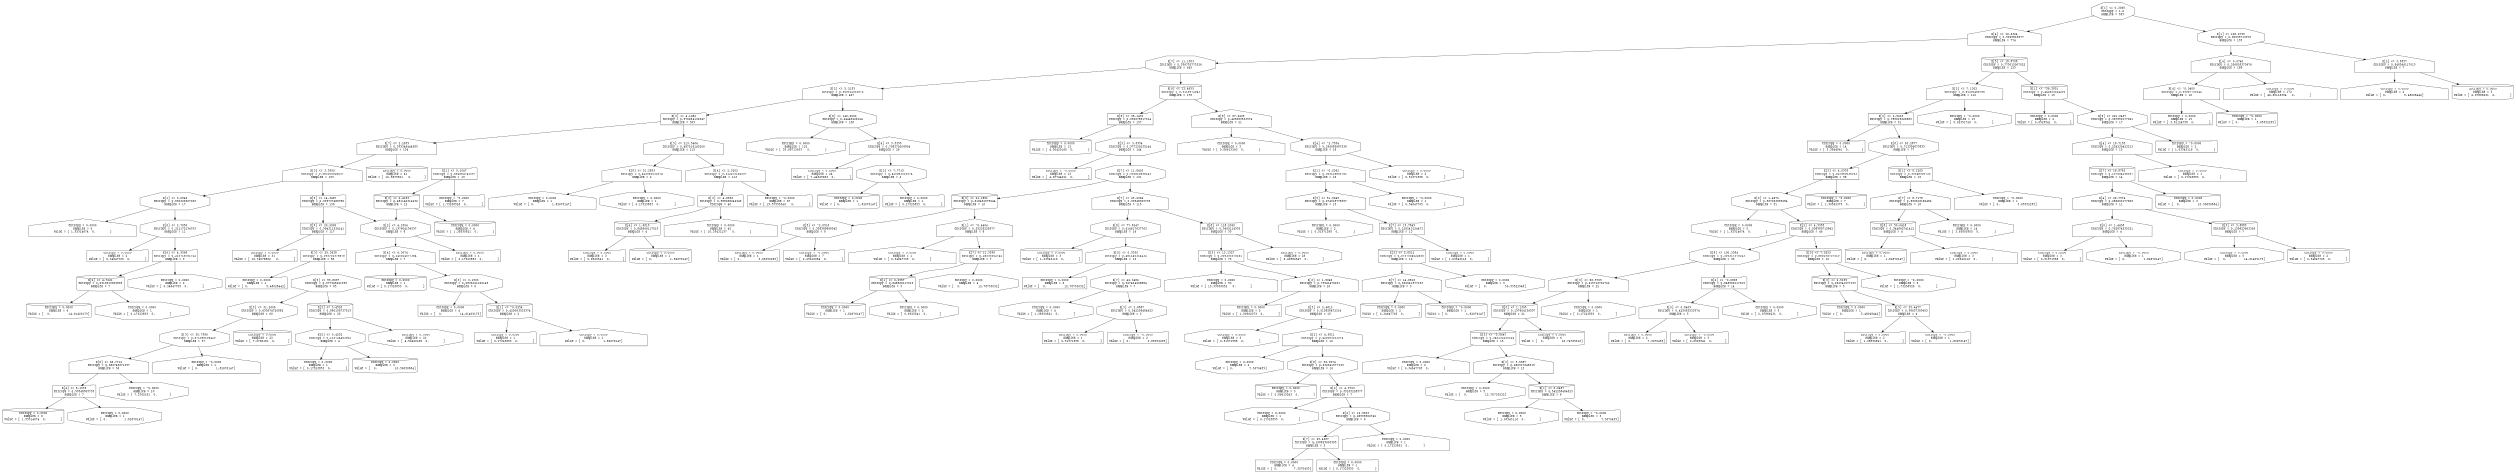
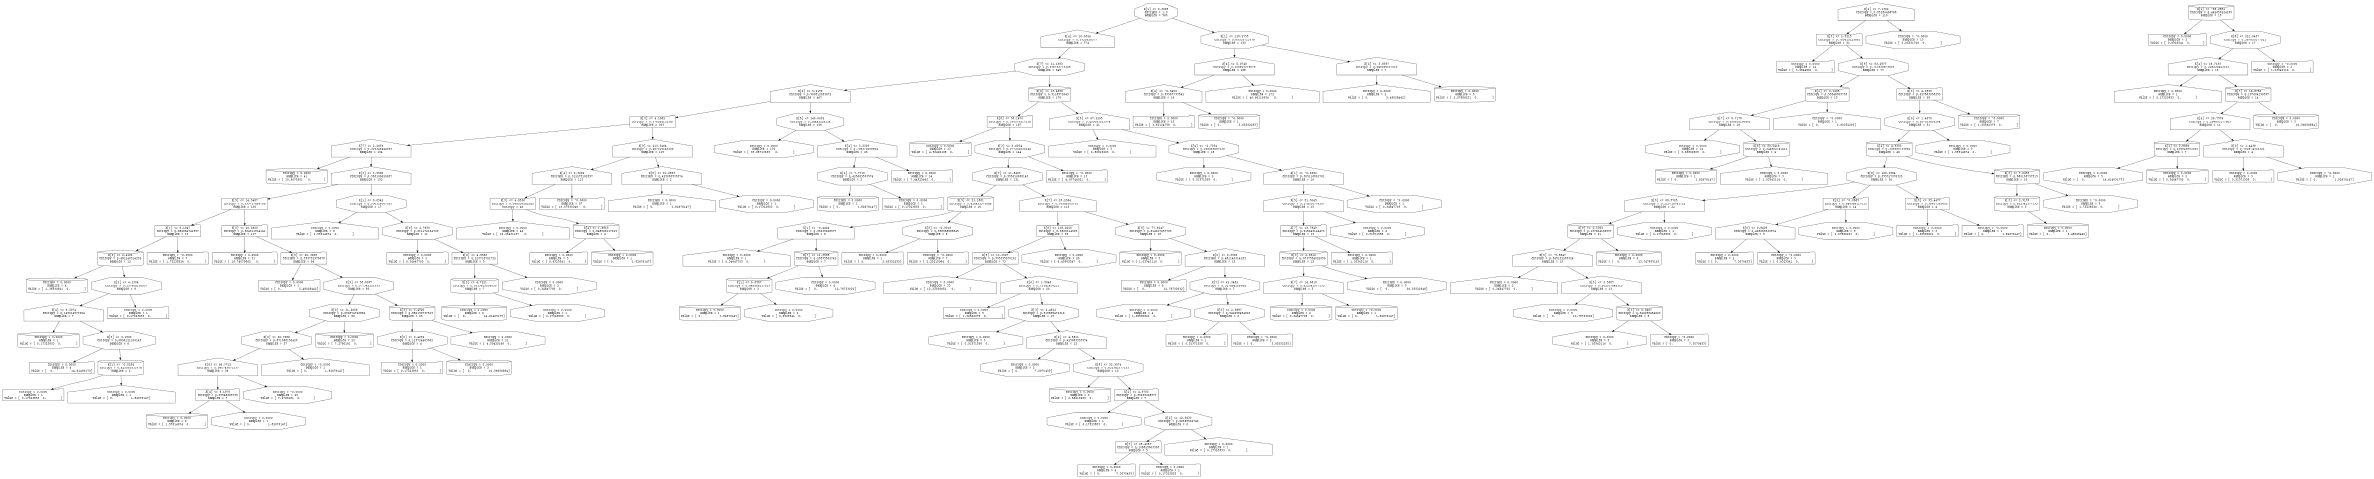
node "X[5] <= 18.8708 entropy = 0.779015007022 samples = 129": removed
edge "X[9] <= 14.3467 entropy = 0.999737486786 samples = 136" -> "X[2] <= 4.2304 entropy = 0.197604196597 samples = 8": now "X[9] <= 14.3467 entropy = 0.999737486786 samples = 136" -> "X[1] <= 0.1047 entropy = 0.682664741597 samples = 19"
edge "X[3] <= 2.9199 entropy = 0.632941577193 samples = 5" -> "X[9] <= 35.4477 entropy = 0.98637389605 samples = 4": now "X[8] <= 100.3384 entropy = 0.395317370323 samples = 36" -> "X[9] <= 35.4477 entropy = 0.98637389605 samples = 4"
node "X[5] <= -5.8647 entropy = 0.345132295324 samples = 15": shape cylinder -> house
